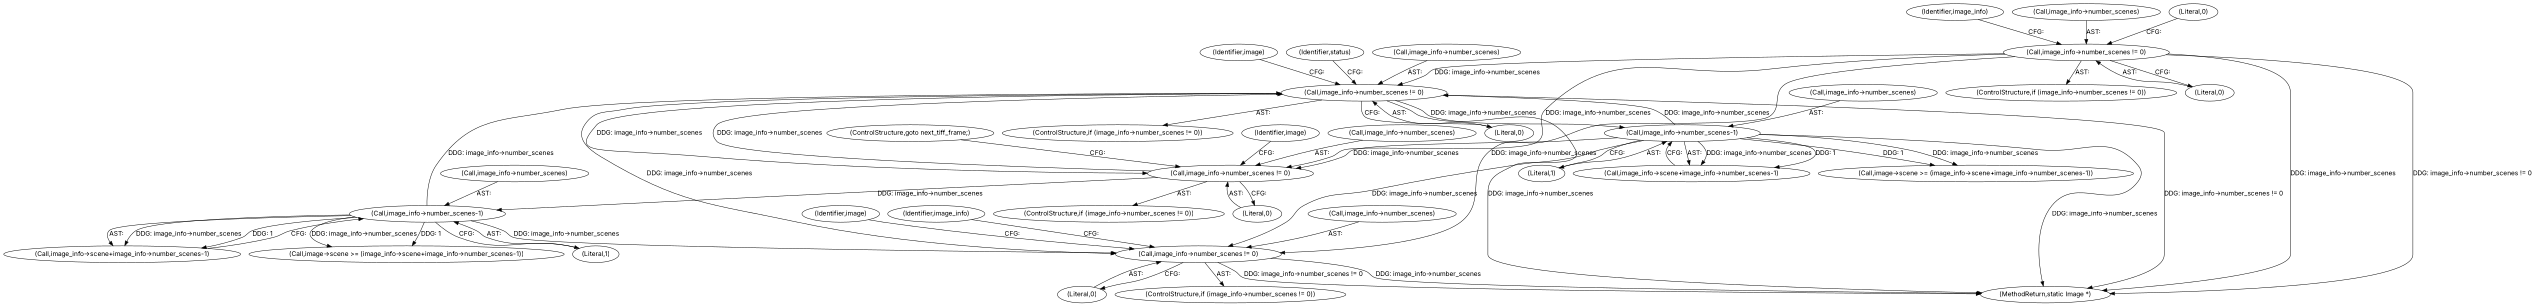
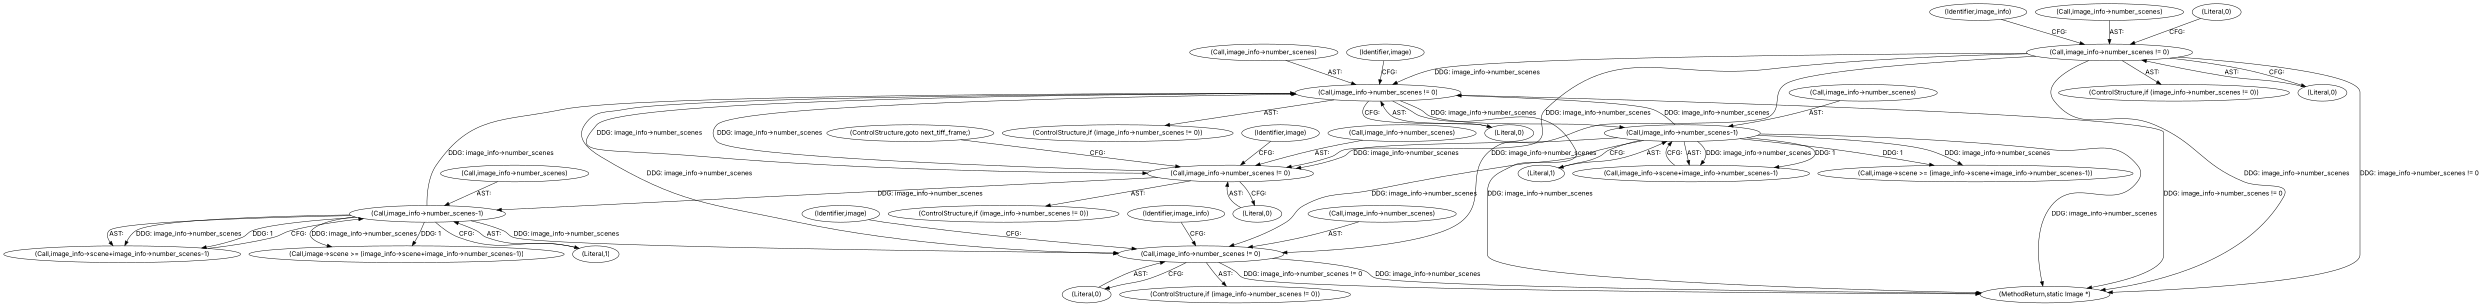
node "(Identifier,status)": removed
